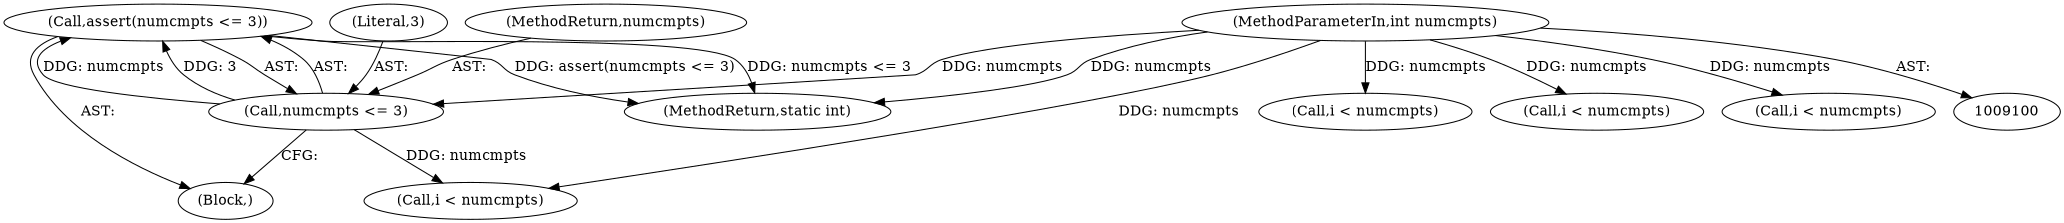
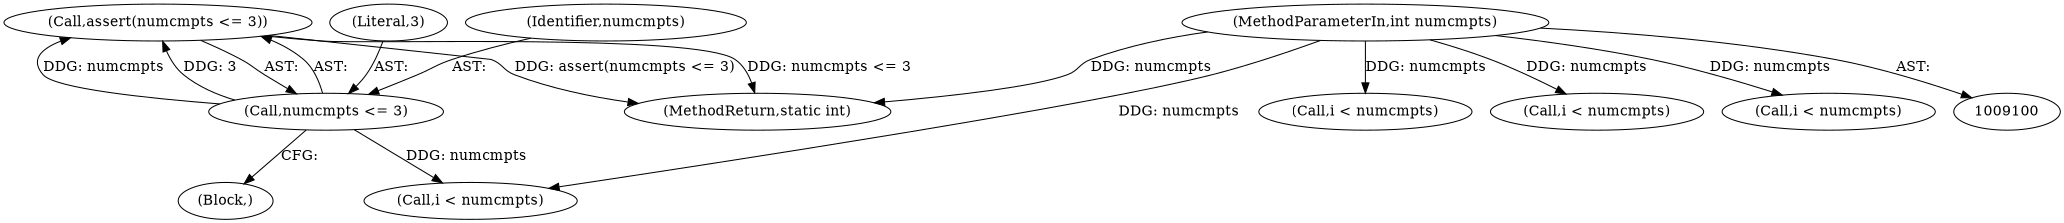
node "(MethodReturn,numcmpts)": label "(MethodReturn,numcmpts)" -> "(Identifier,numcmpts)"
edge "(MethodParameterIn,int numcmpts)" -> "(Call,numcmpts <= 3)": removed, label "DDG: numcmpts"
edge "(Call,assert(numcmpts <= 3))" -> "(Block,)": removed, label "AST:"
